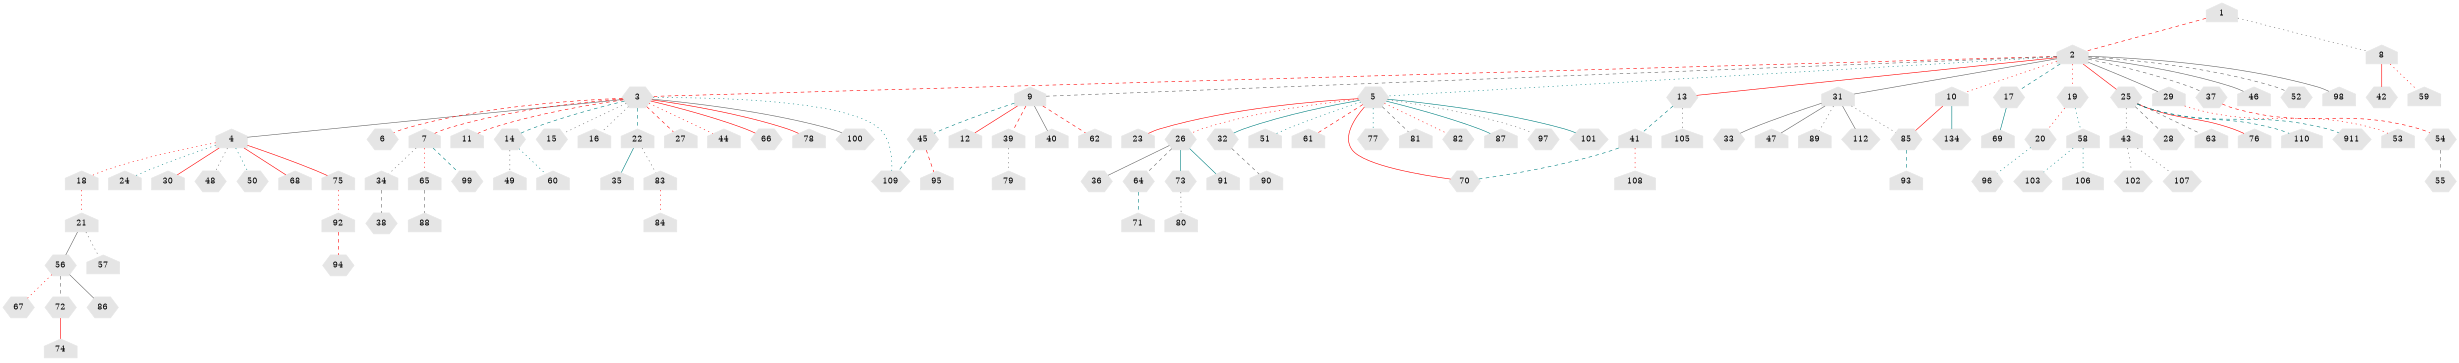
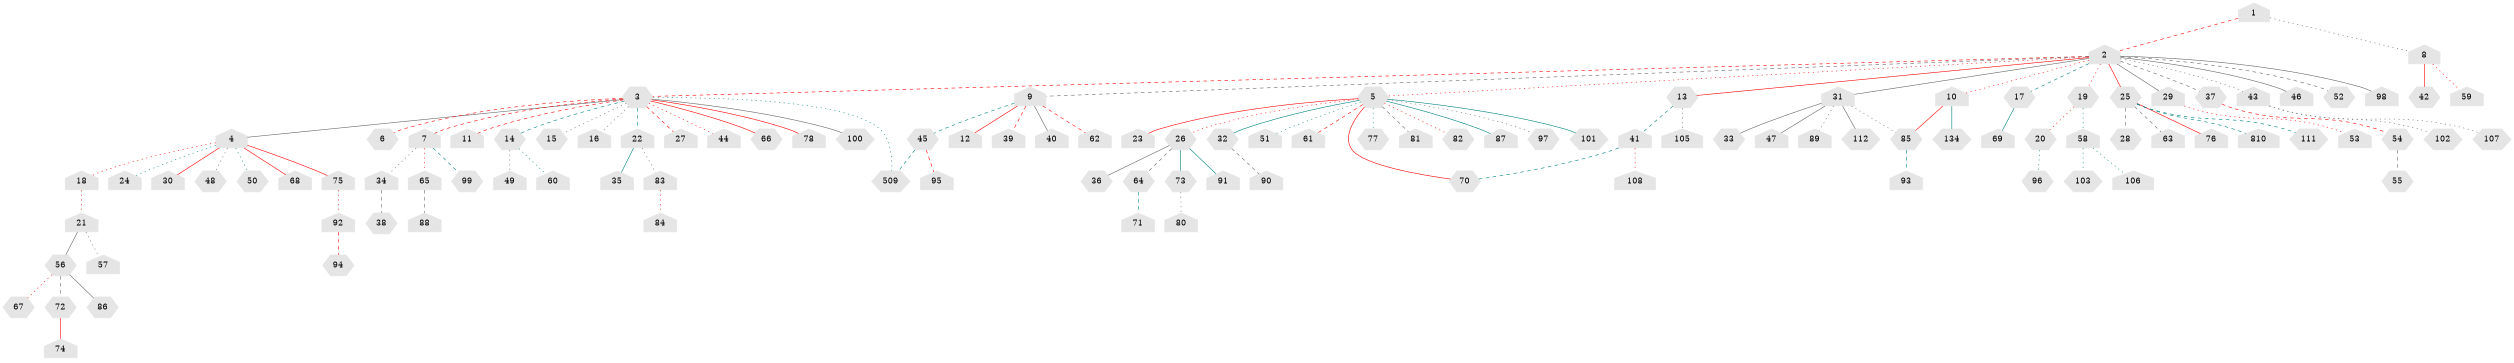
edge "2" -- "5": color teal -> red
edge "25" -- "43": now "2" -- "43"
node "110": label "110" -> "810"
node "911": label "911" -> "111"
node "109": label "109" -> "509"
node "79": removed
